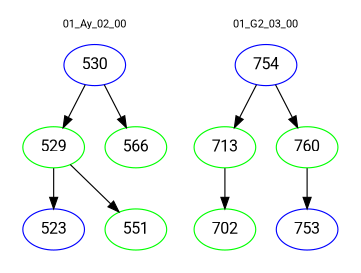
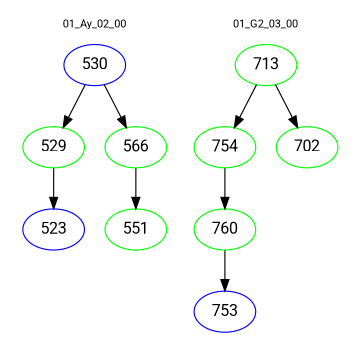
node "754": color blue -> green
edge "754" -> "713": reversed
edge "529" -> "551": now "566" -> "551"
